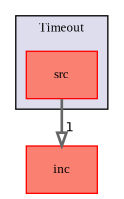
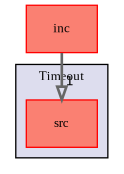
edge "src" -> "inc": reversed
